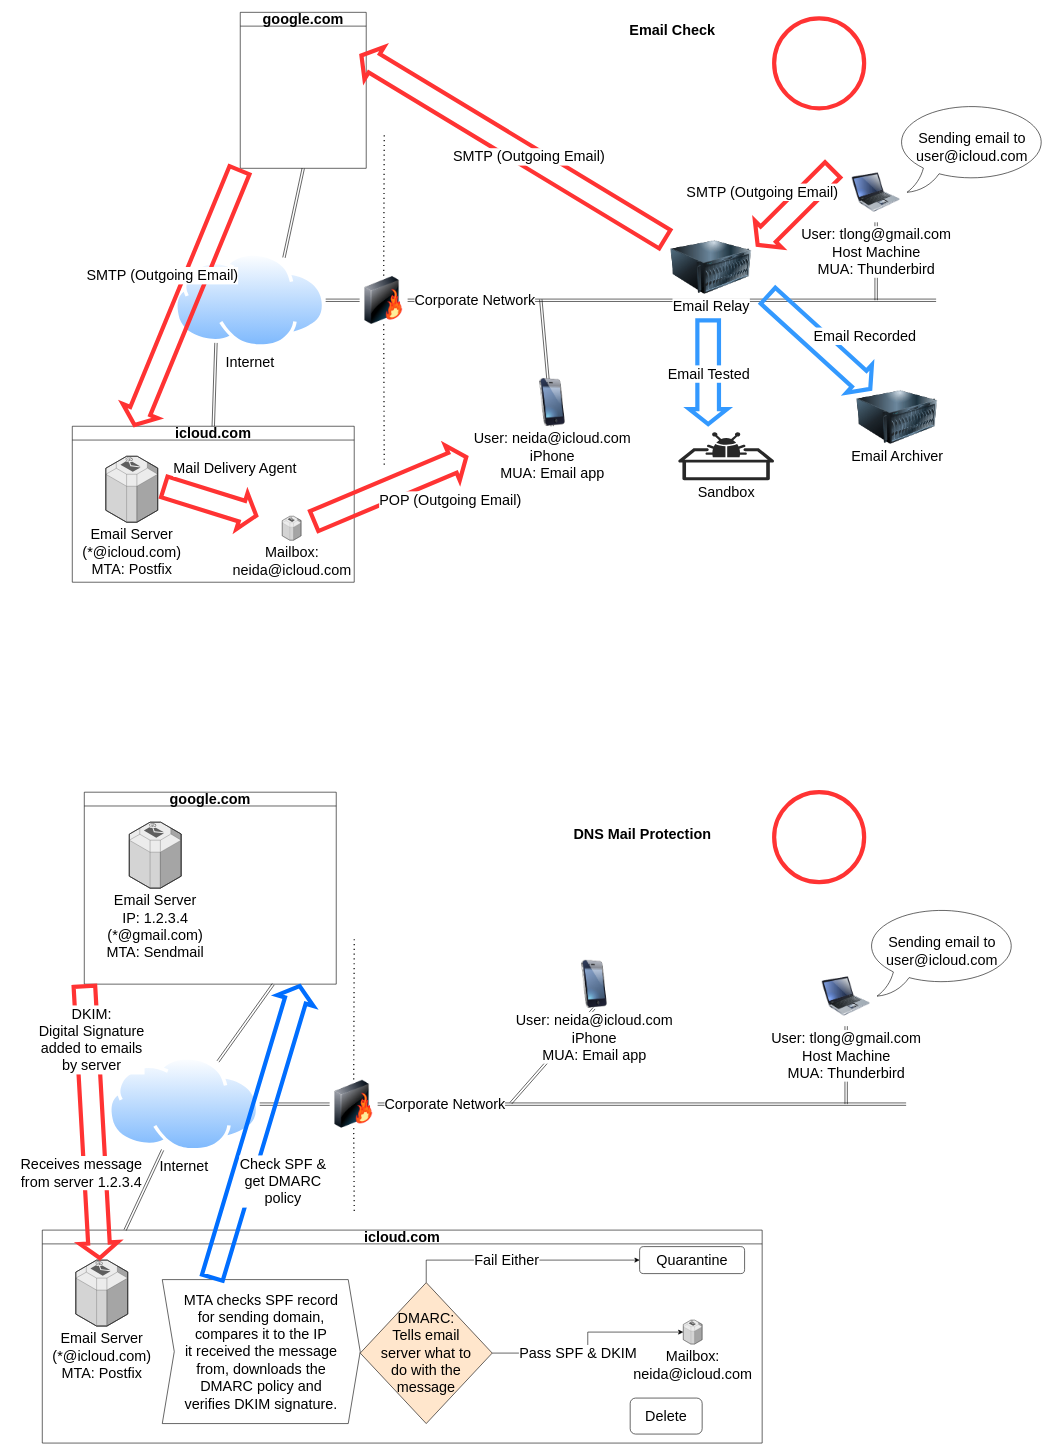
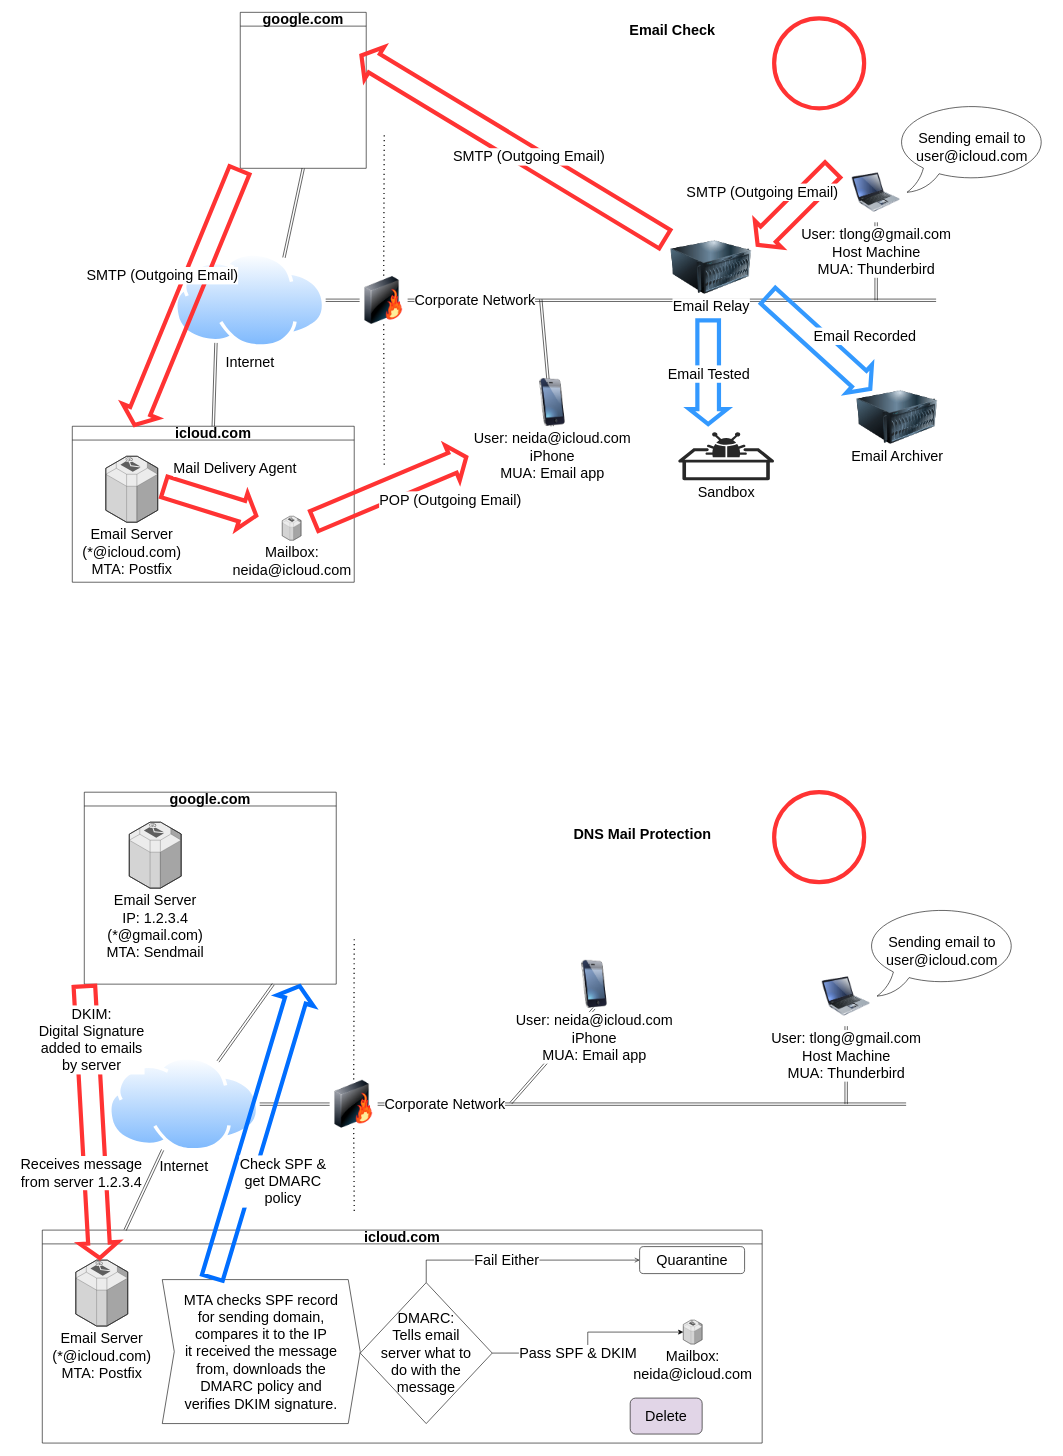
edge "DMARC: Tells emailserver what to do with the message" -> "Quarantine": arrowhead classic -> open
node "DMARC: Tells emailserver what to do with the message": fillcolor #ffe6cc -> #ffffff
node "Delete": fillcolor #ffffff -> #e1d5e7
